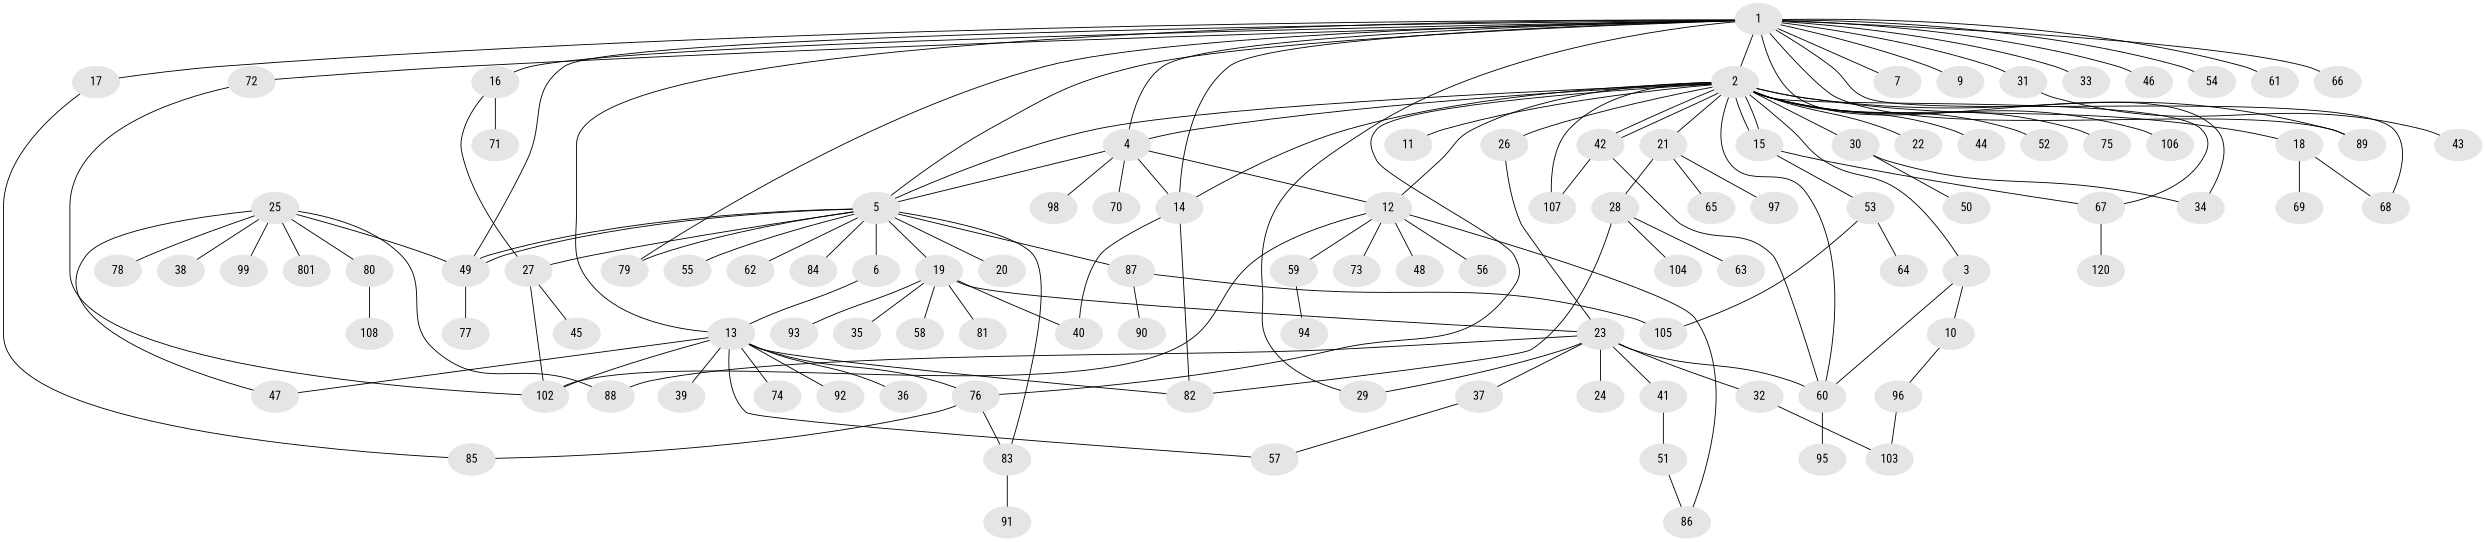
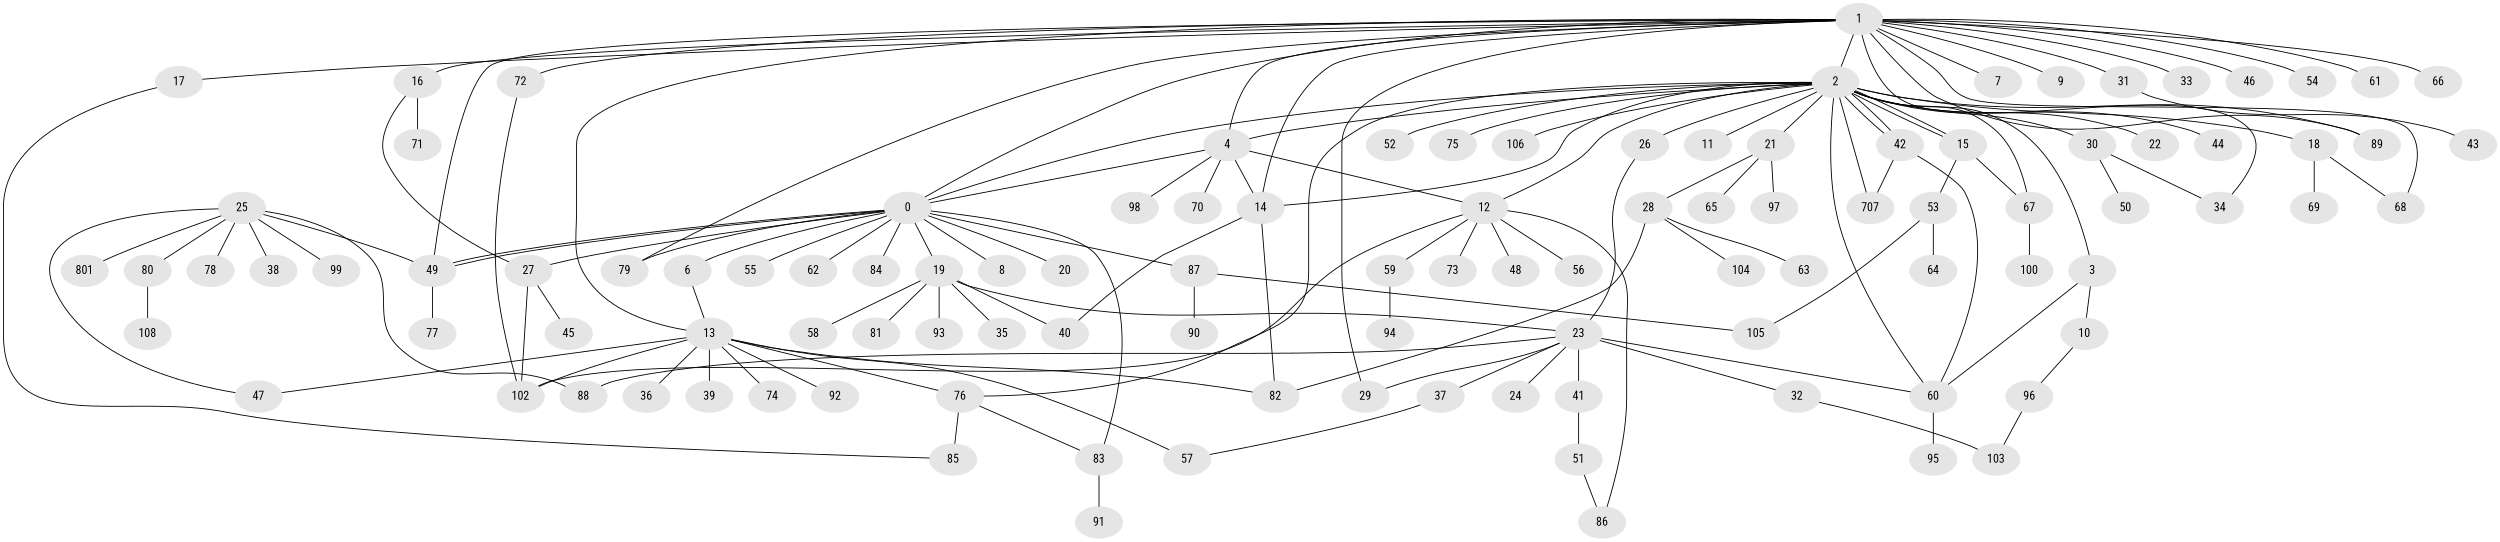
node "5": label "5" -> "0"
node "107": label "107" -> "707"
node "8": added
node "120": label "120" -> "100"
